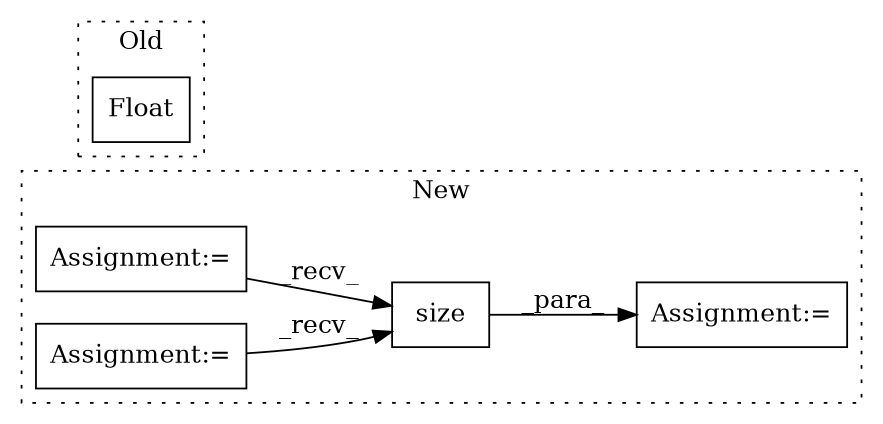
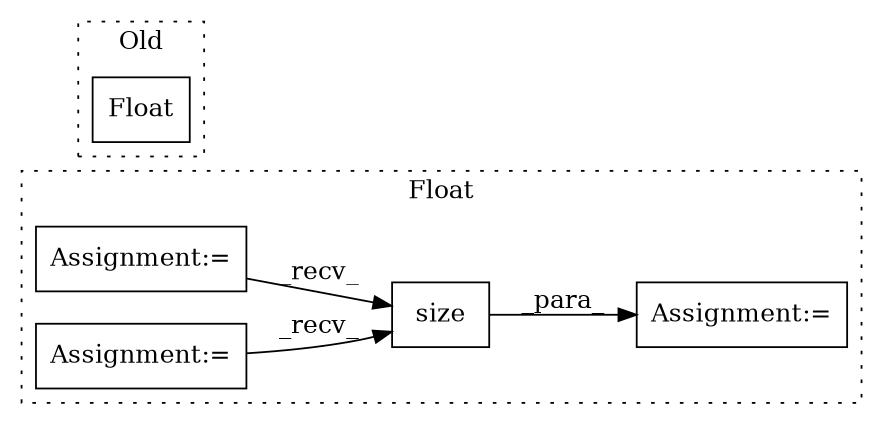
cluster "New": label "New" -> "Float"
